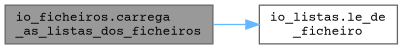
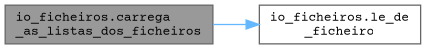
node "io_listas.le_de _ficheiro": label "io_listas.le_de _ficheiro" -> "io_ficheiros.le_de _ficheiro"
